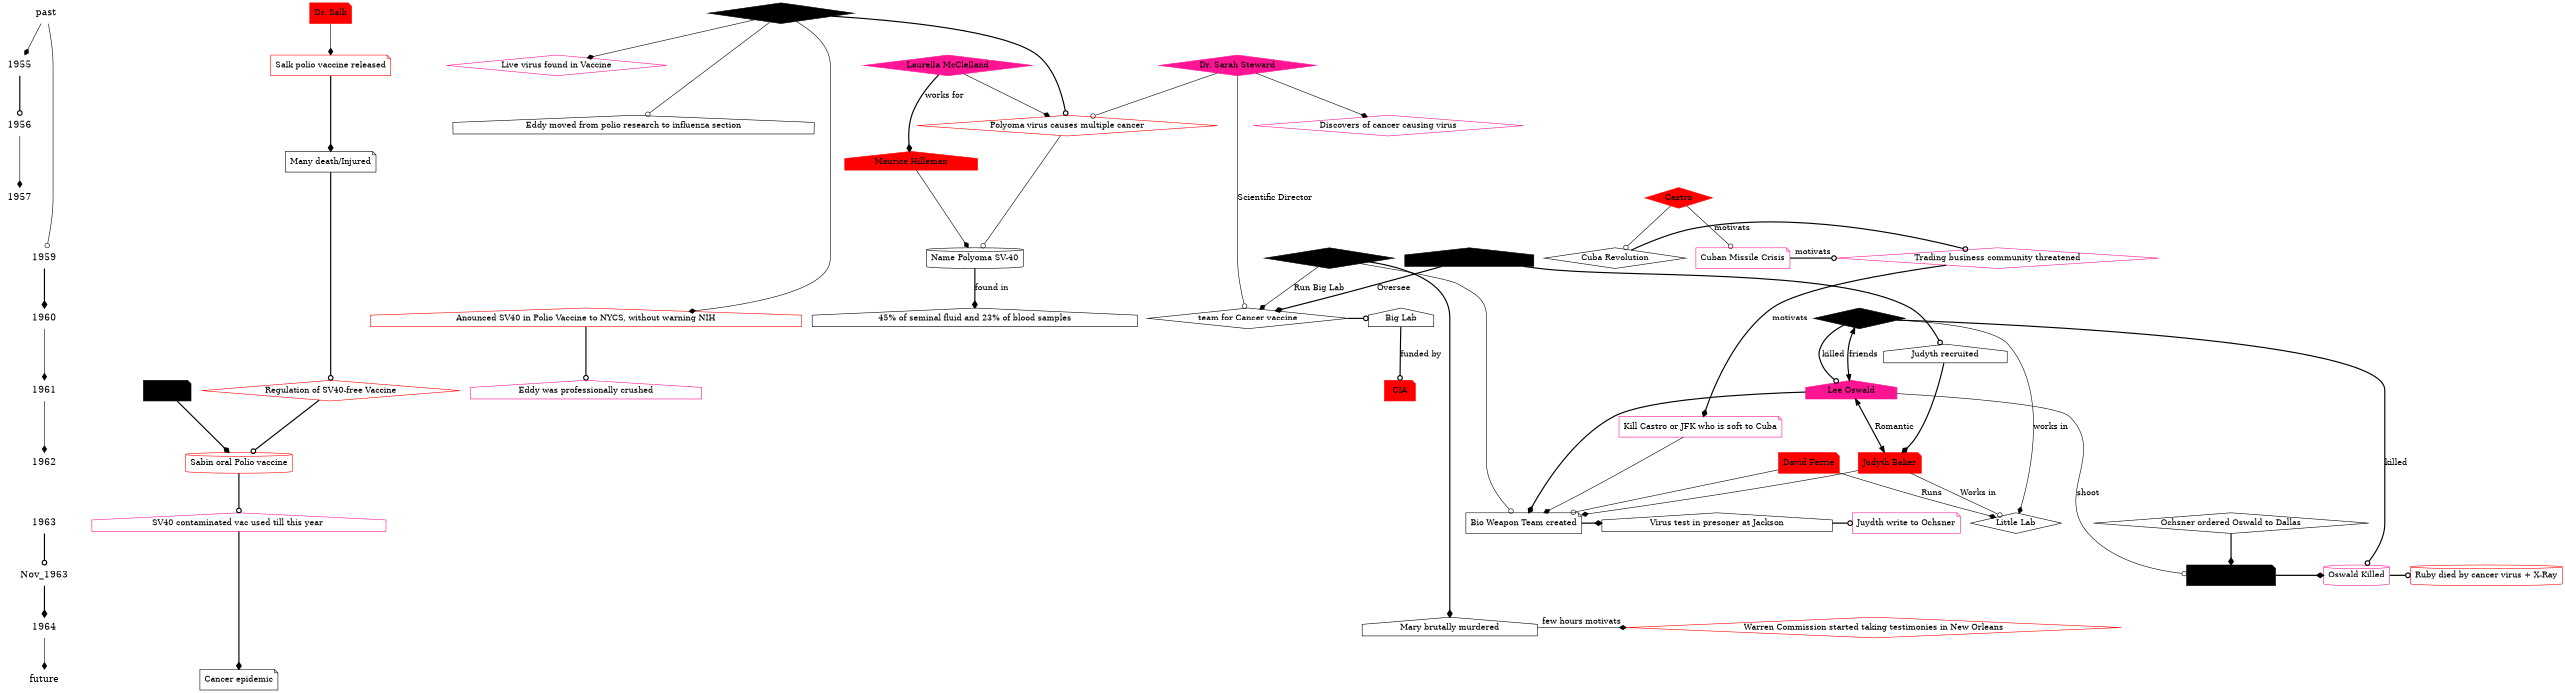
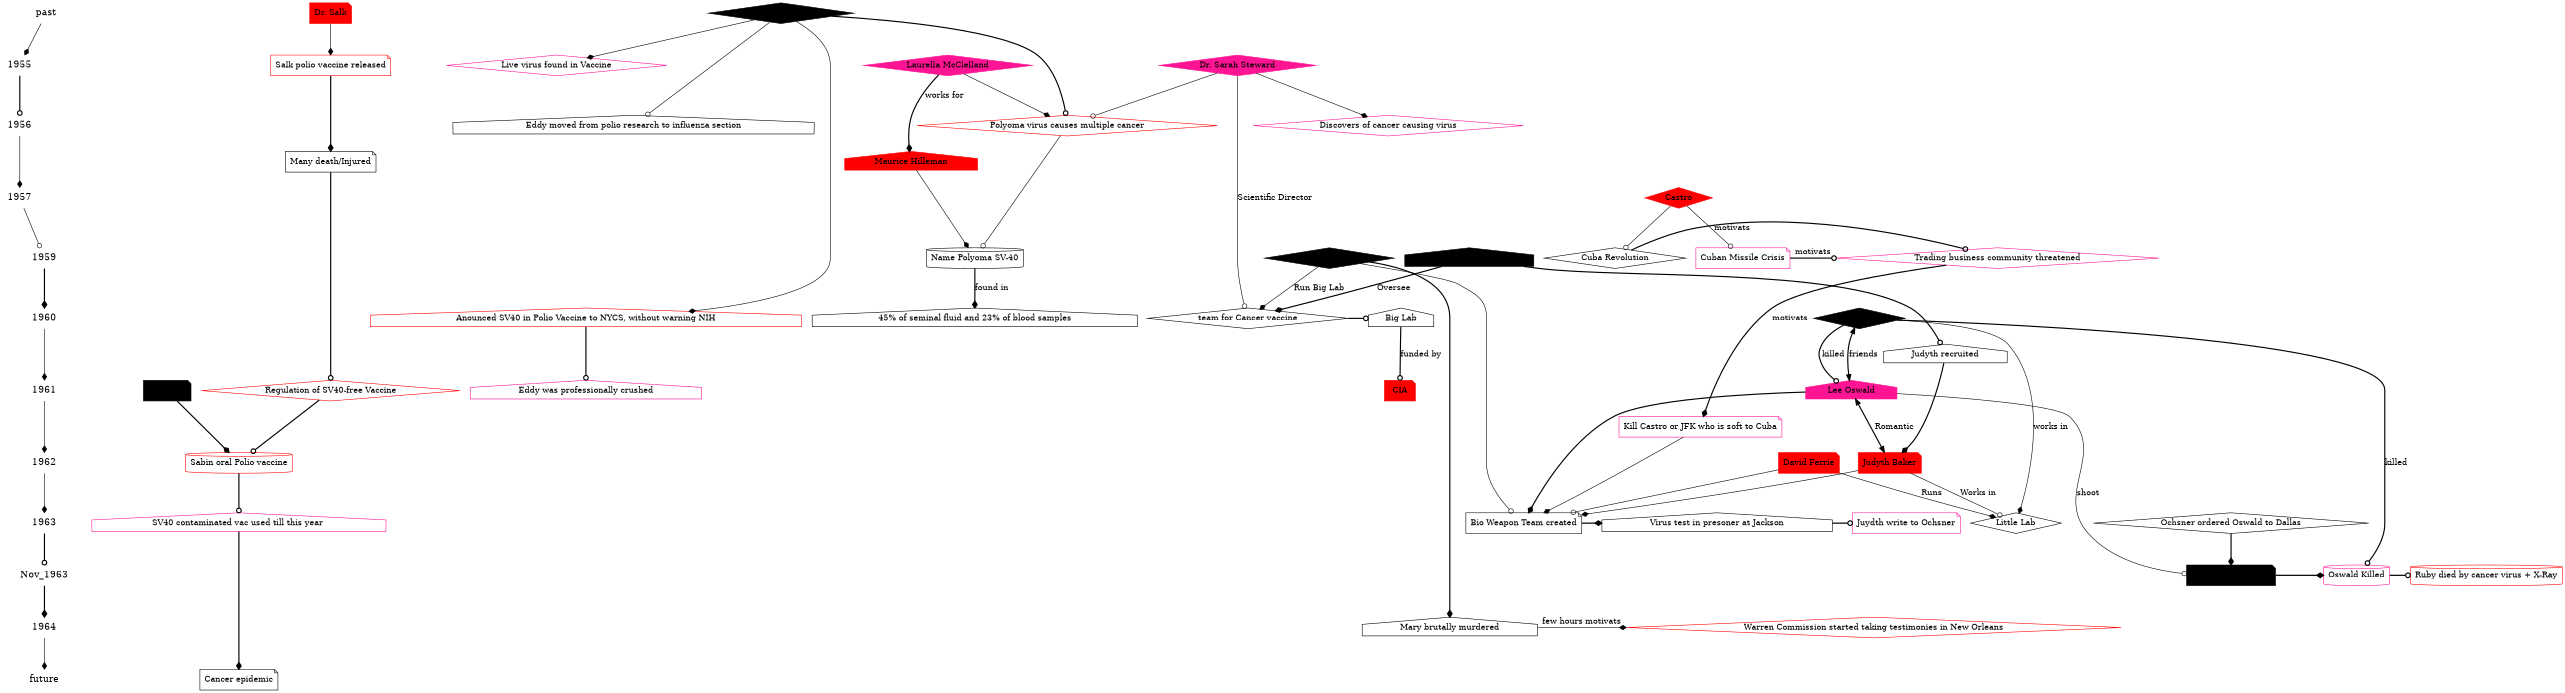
edge "past" -> "1959": now "1957" -> "1959"
edge "1962" -> "1963": added
